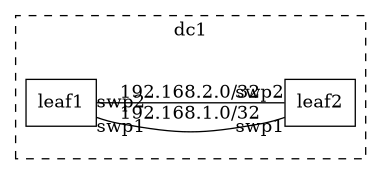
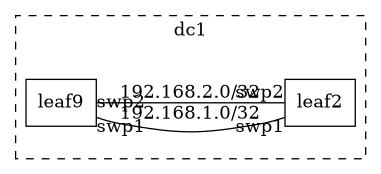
node "leaf1": label "leaf1" -> "leaf9"
